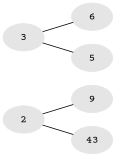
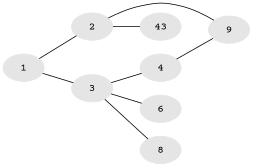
node "5": label "5" -> "8"
node "1": added
node "4": added
